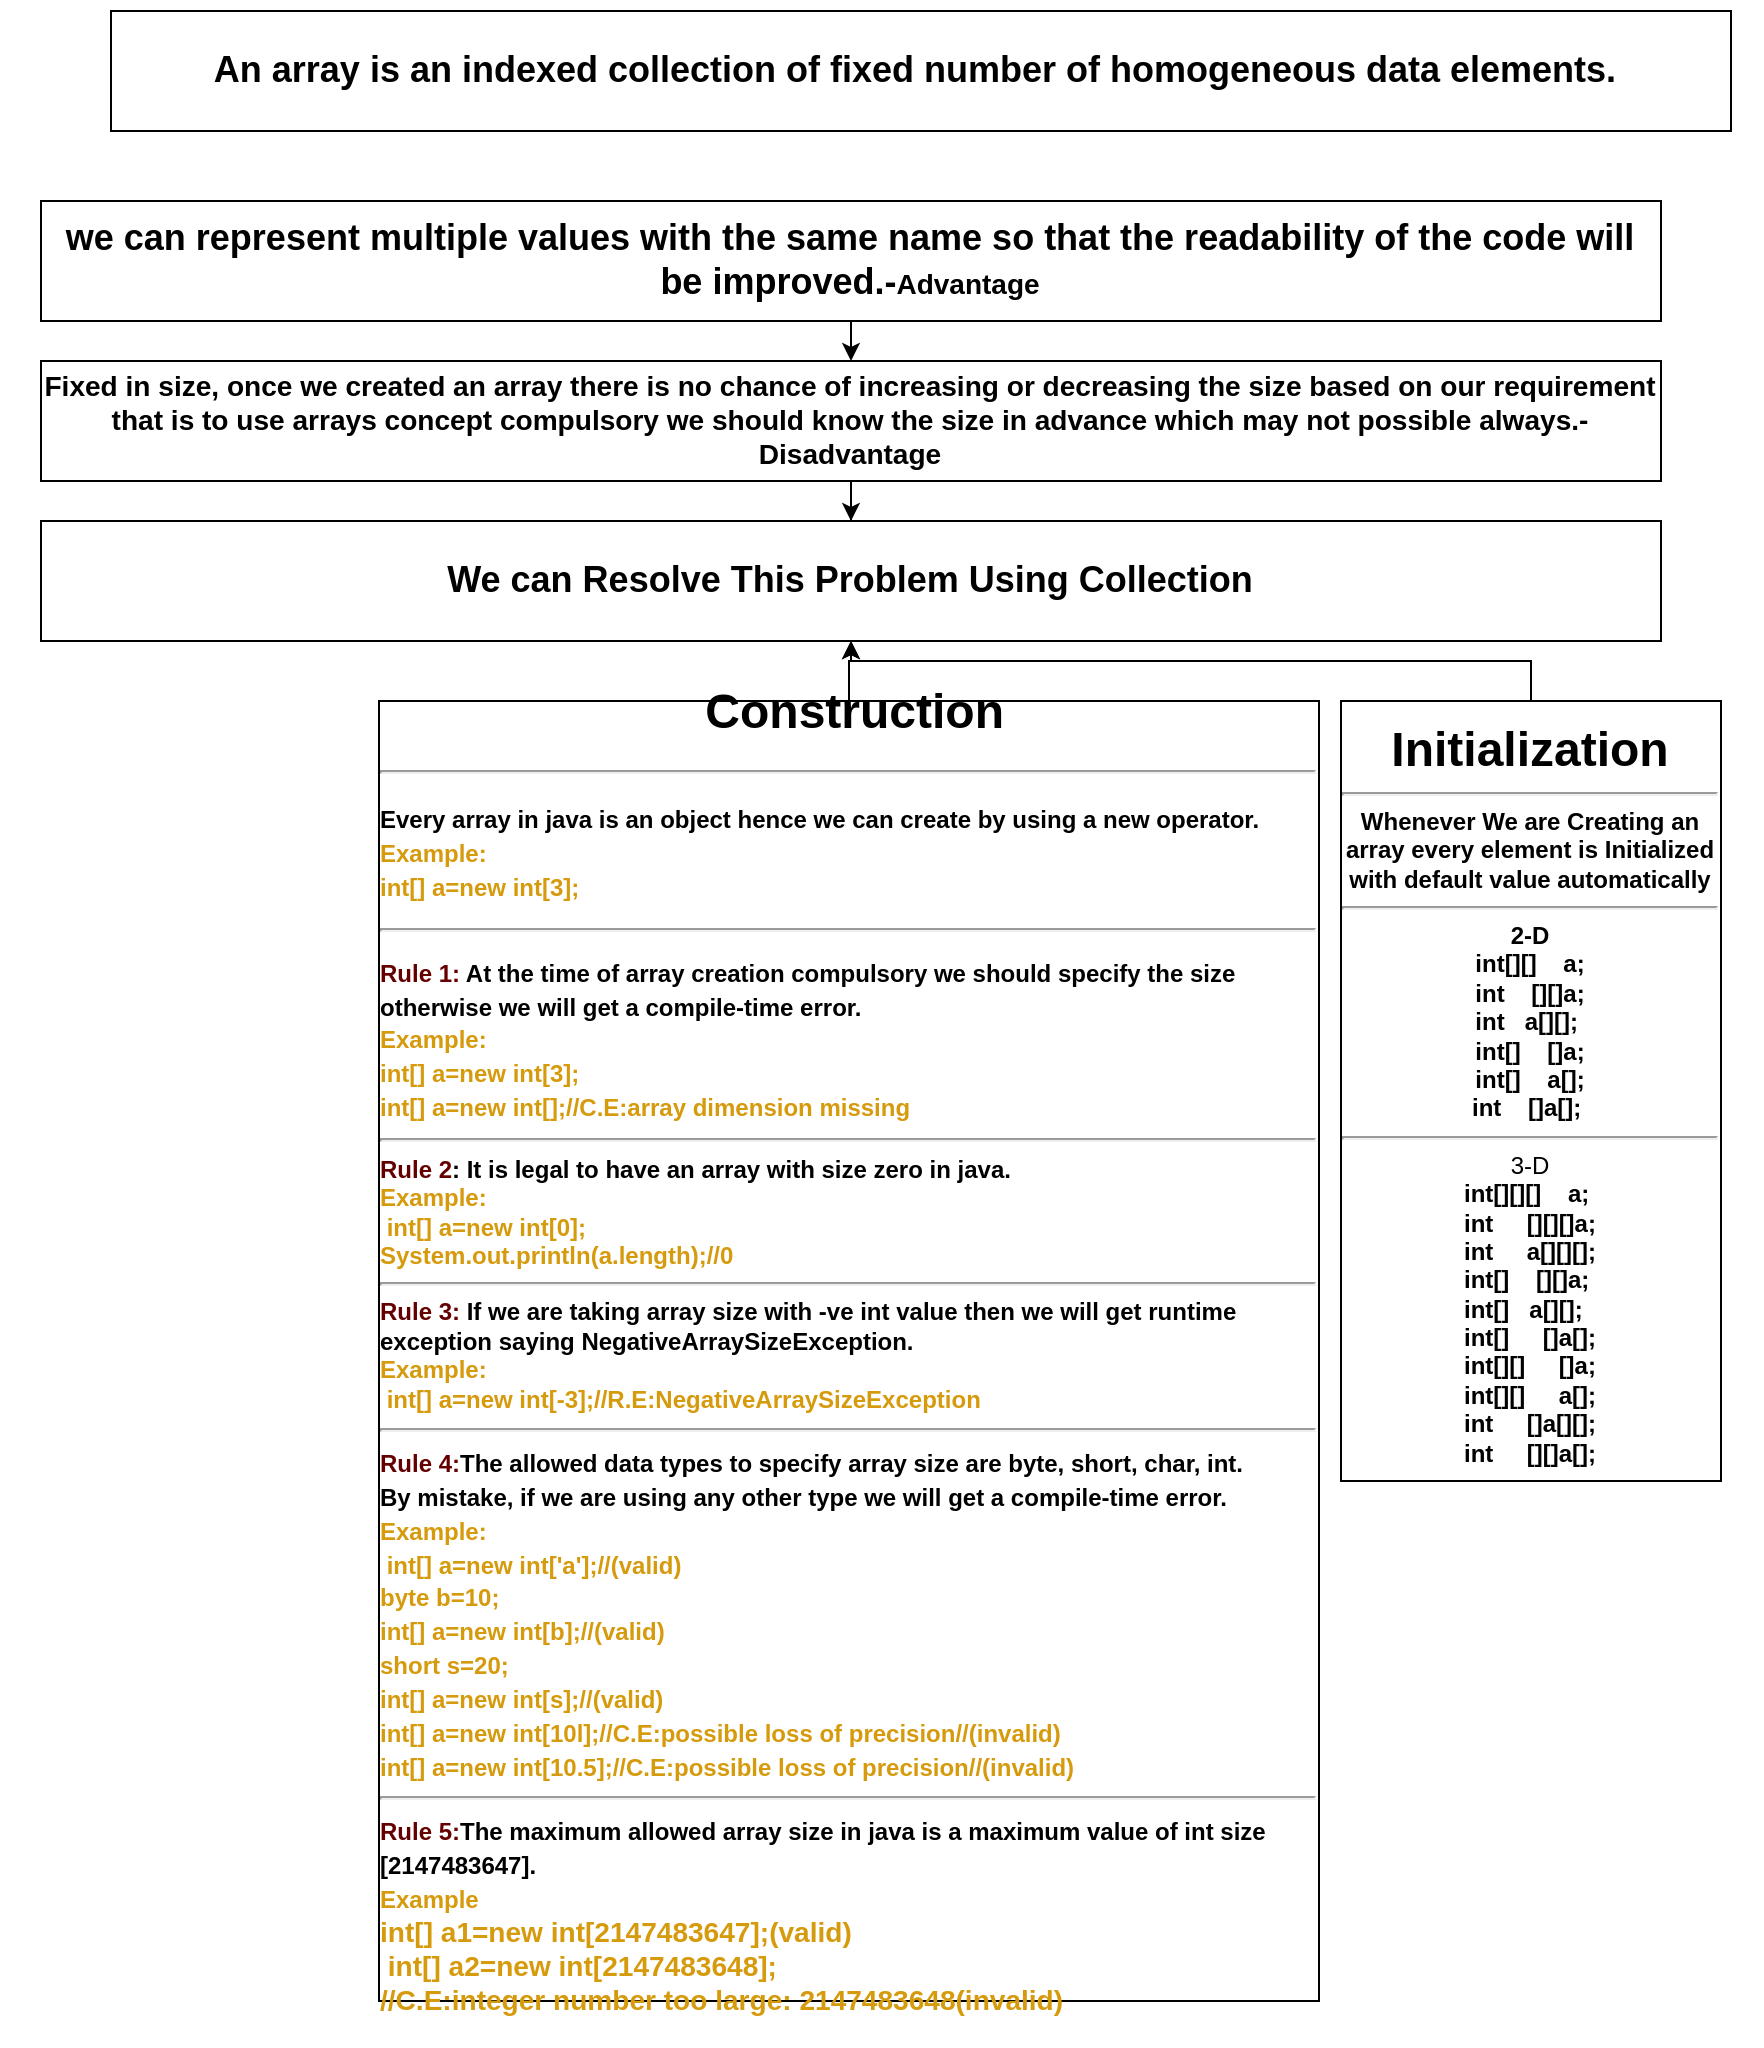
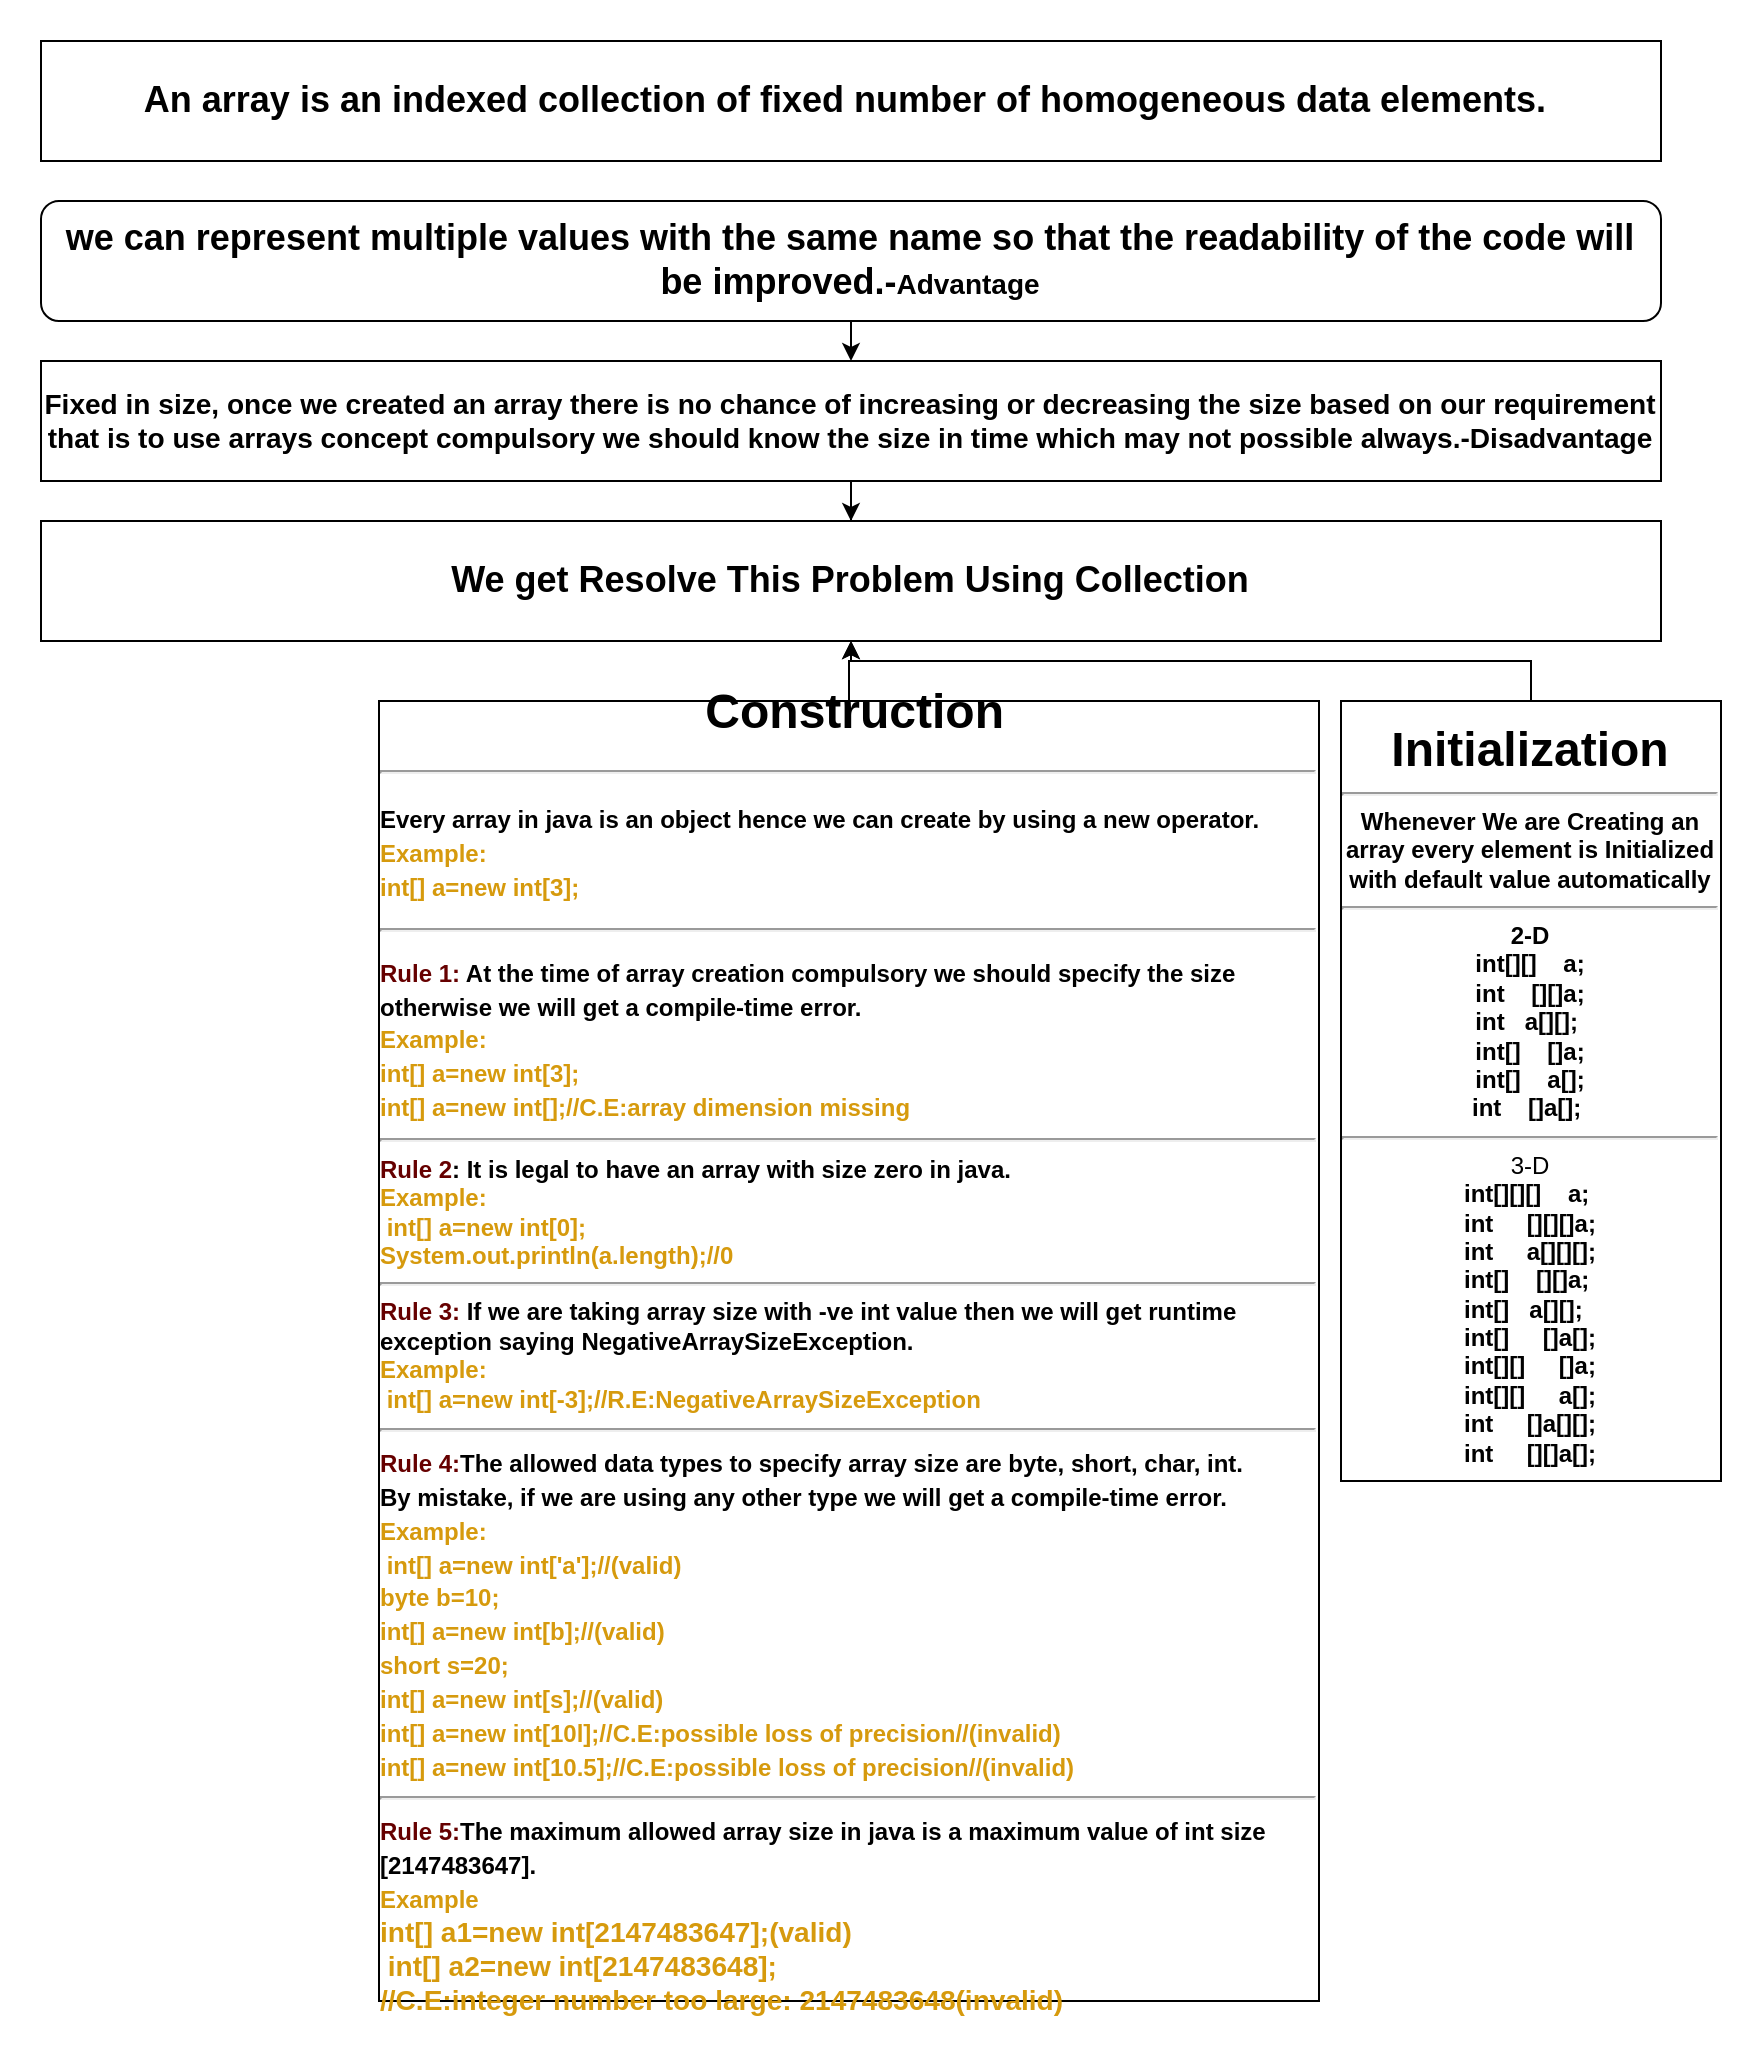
node "An array is an indexed collection of fixed number of homogeneous data elements.": moved (921, 71) -> (851, 101)
node "we can represent multiple values with the same name so that the readability of the code will be improved.-Advantage": shape rectangle -> rounded rectangle
node "Fixed in size, once we created an array there is no chance of increasing or decreasing the size based on our requirement that is to use arrays concept compulsory we should know the size in advance which may not possible always.-Disadvantage": label "Fixed in size, once we created an array there is no chance of increasing or decreasing the size based on our requirement that is to use arrays concept compulsory we should know the size in advance which may not possible always.-Disadvantage" -> "Fixed in size, once we created an array there is no chance of increasing or decreasing the size based on our requirement that is to use arrays concept compulsory we should know the size in time which may not possible always.-Disadvantage"
node "We can Resolve This Problem Using Collection": label "We can Resolve This Problem Using Collection" -> "We get Resolve This Problem Using Collection"
